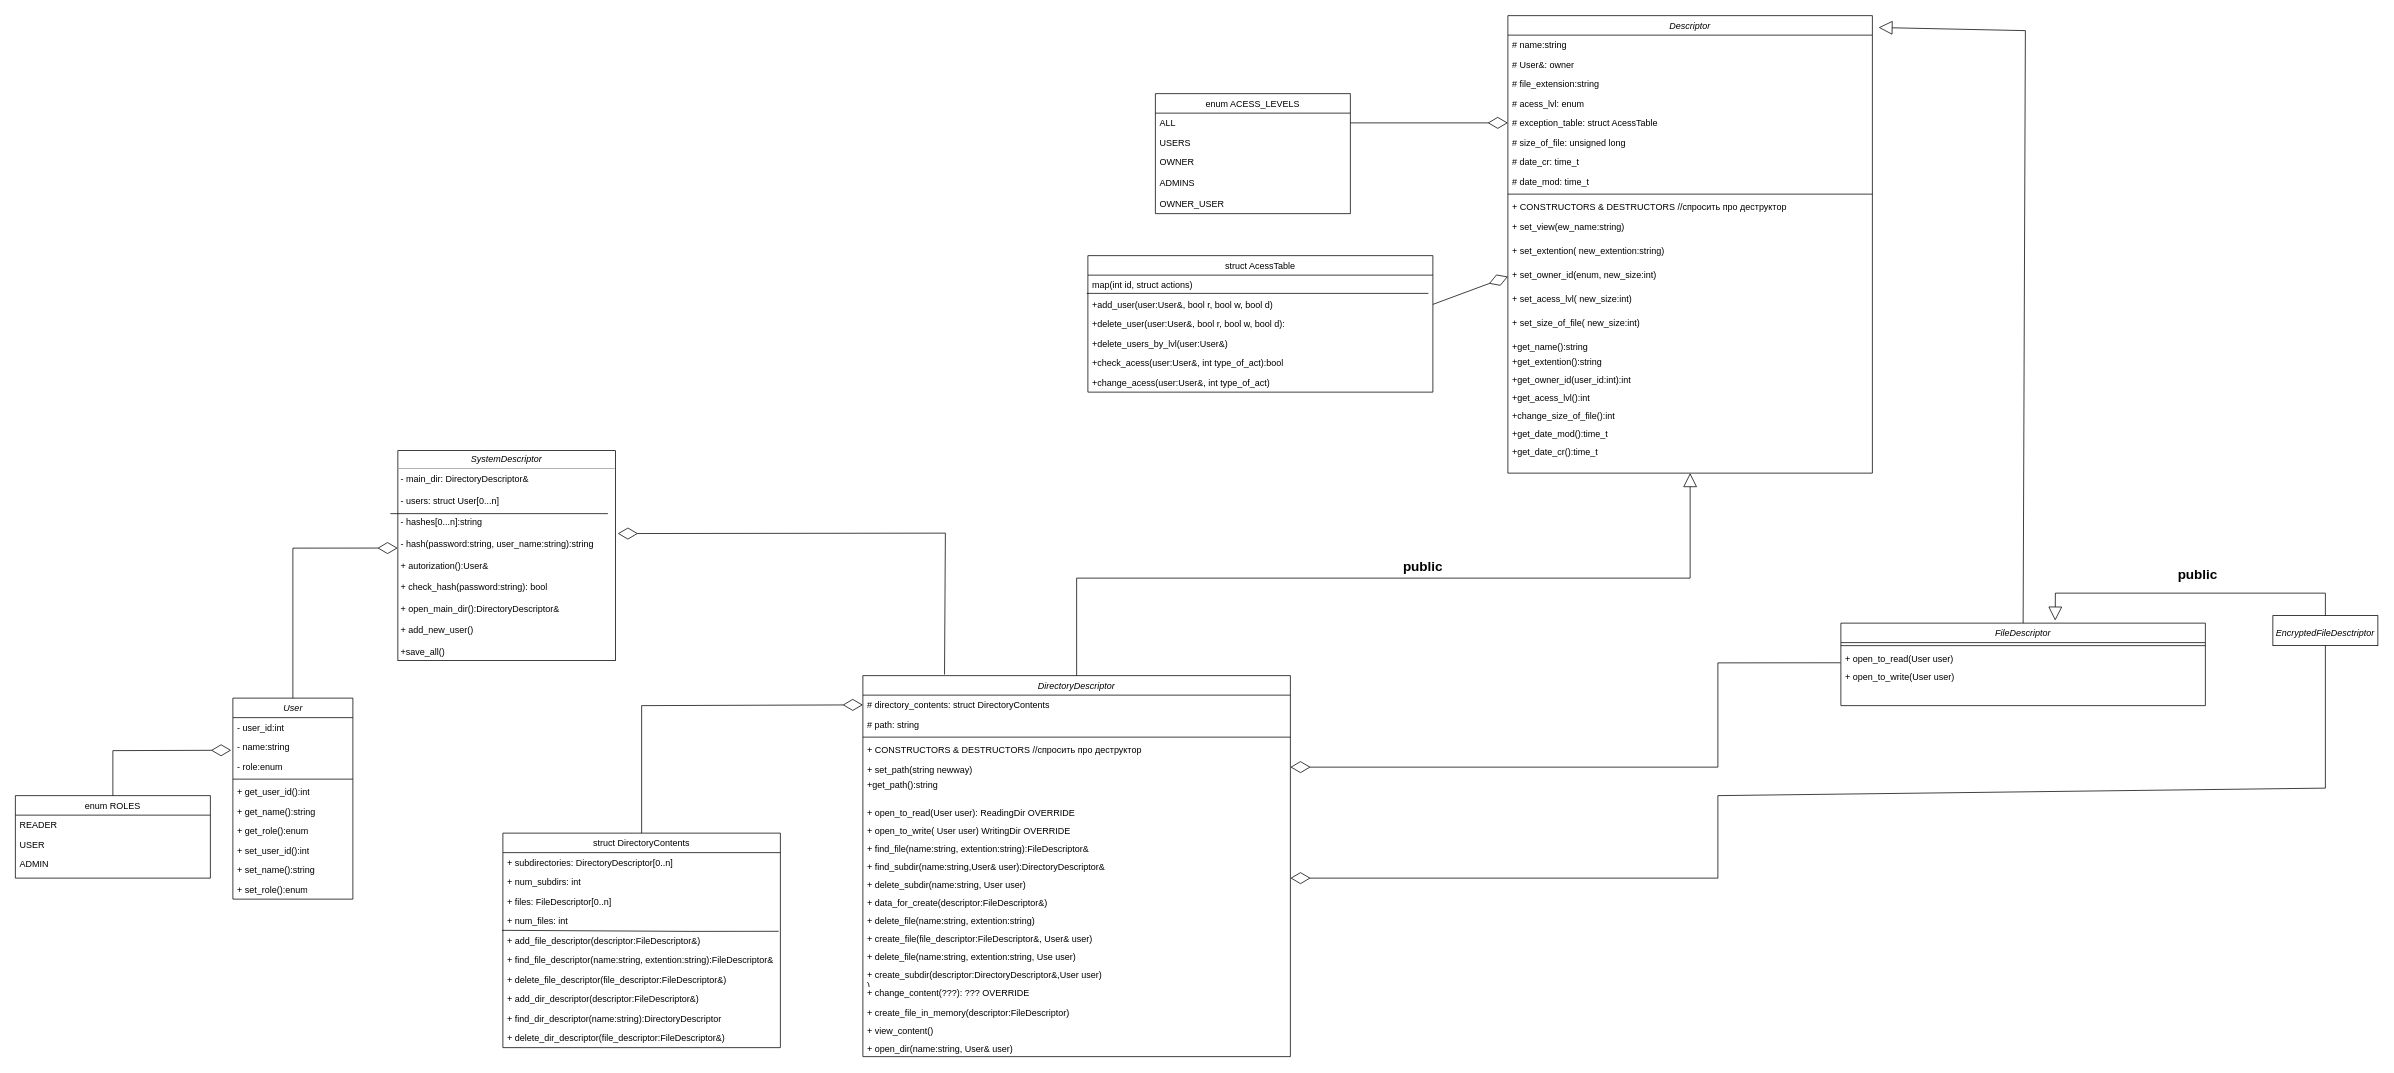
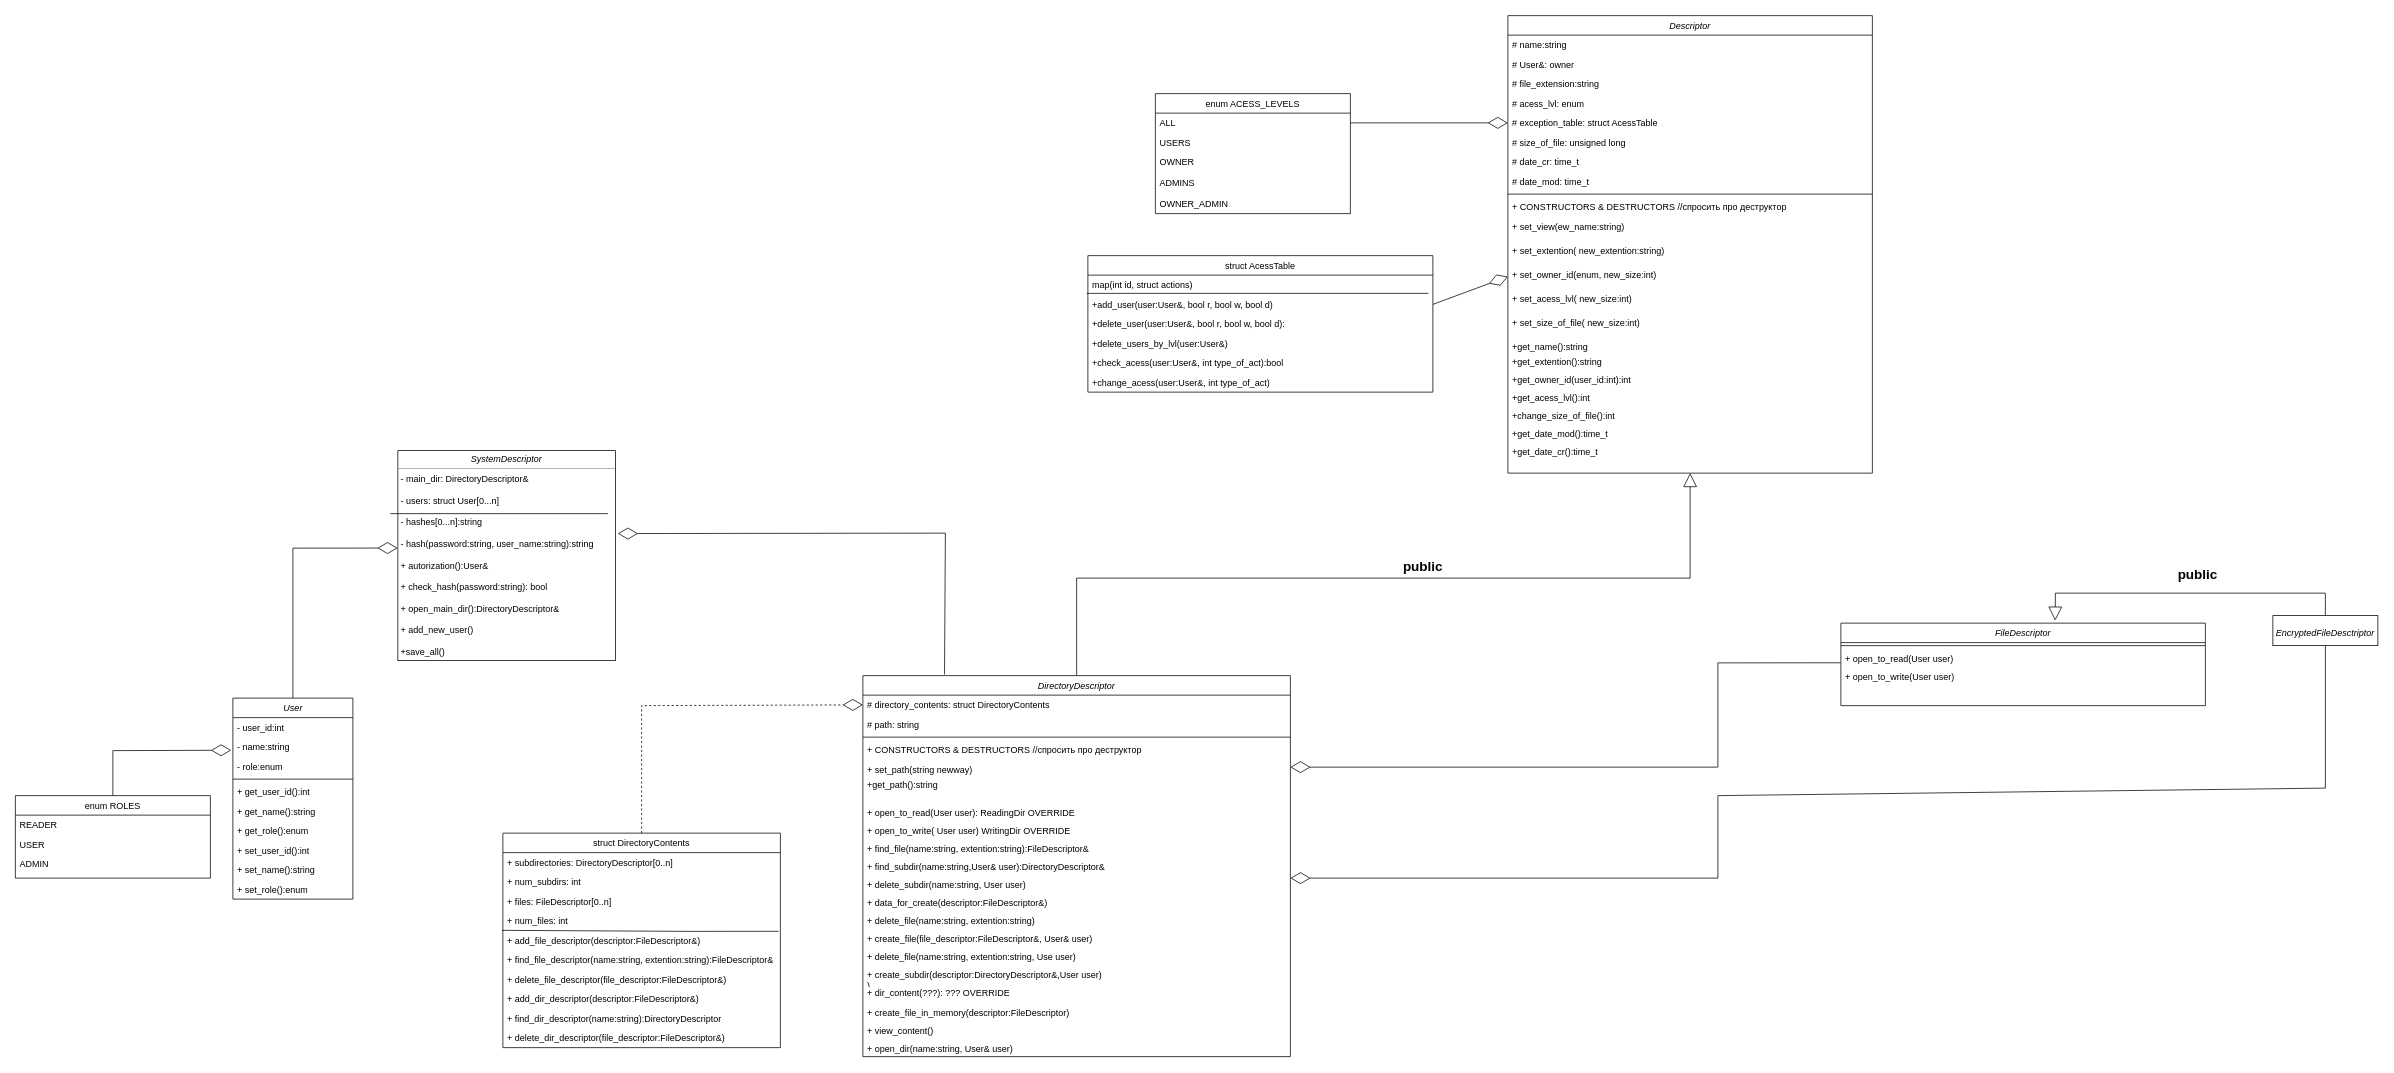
node "OWNER ADMINS OWNER_USER": label "OWNER ADMINS OWNER_USER" -> "OWNER ADMINS OWNER_ADMIN"
edge "FileDescriptor" -> "Descriptor": removed
edge "struct DirectoryContents" -> "# directory_contents: struct DirectoryContents": style solid -> dashed
node "+ change_content(???): ??? OVERRIDE": label "+ change_content(???): ??? OVERRIDE" -> "+ dir_content(???): ??? OVERRIDE"
